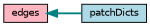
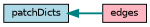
edge "patchDicts" -> "edges": reversed
